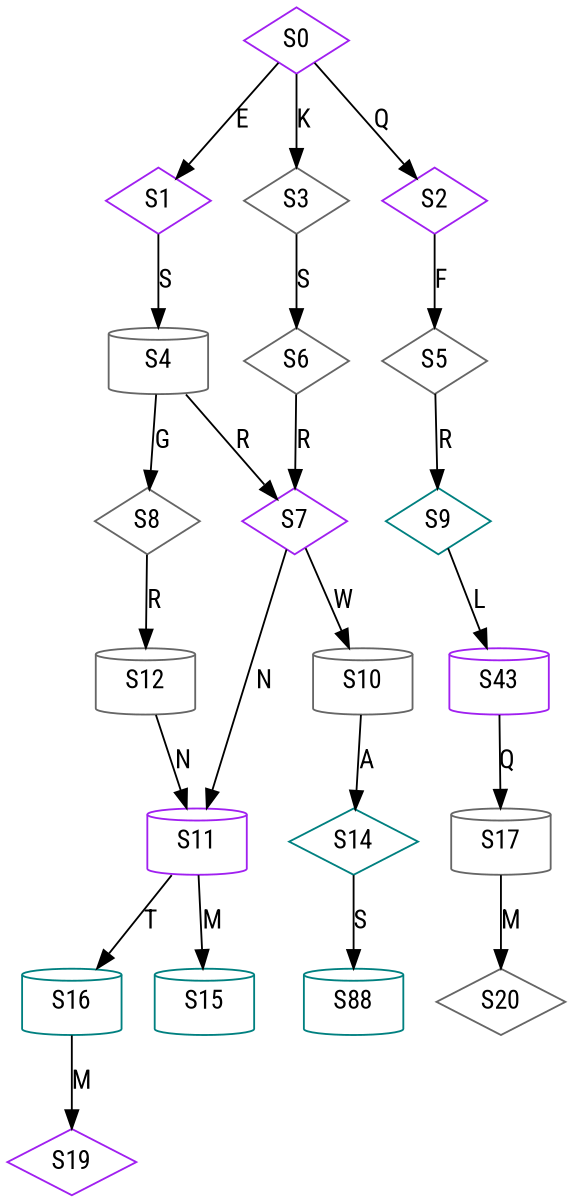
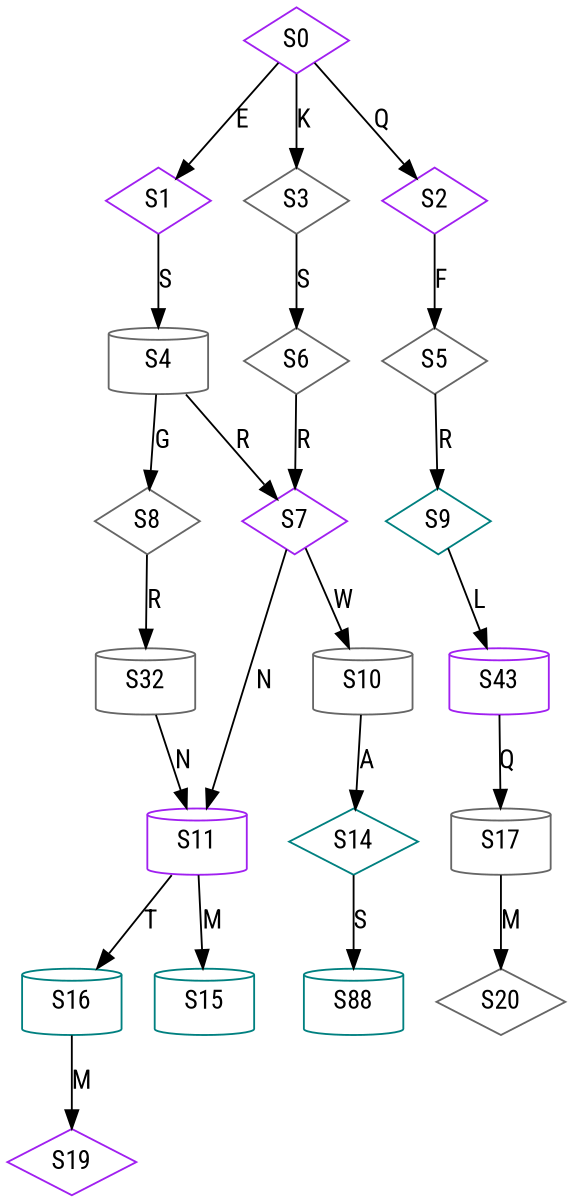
node "S12": label "S12" -> "S32"
